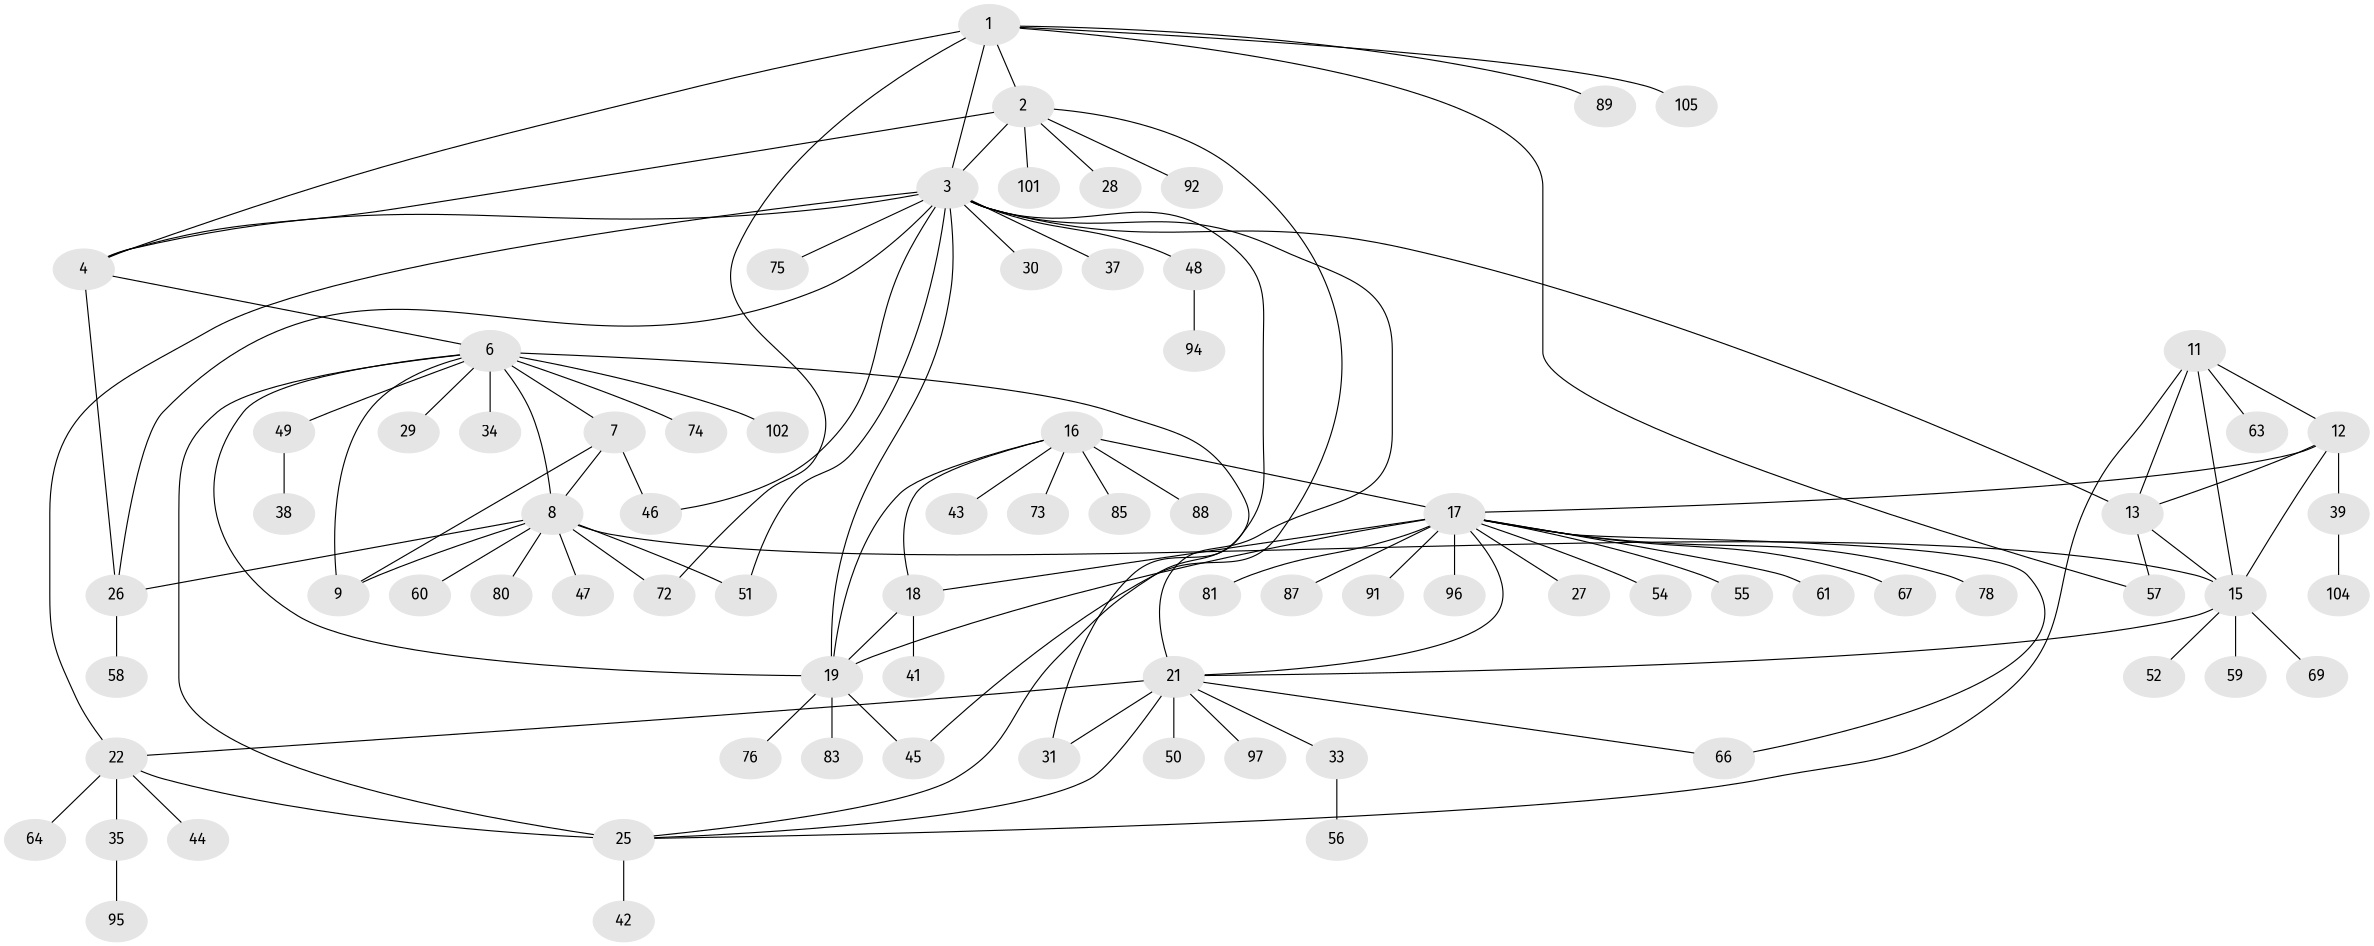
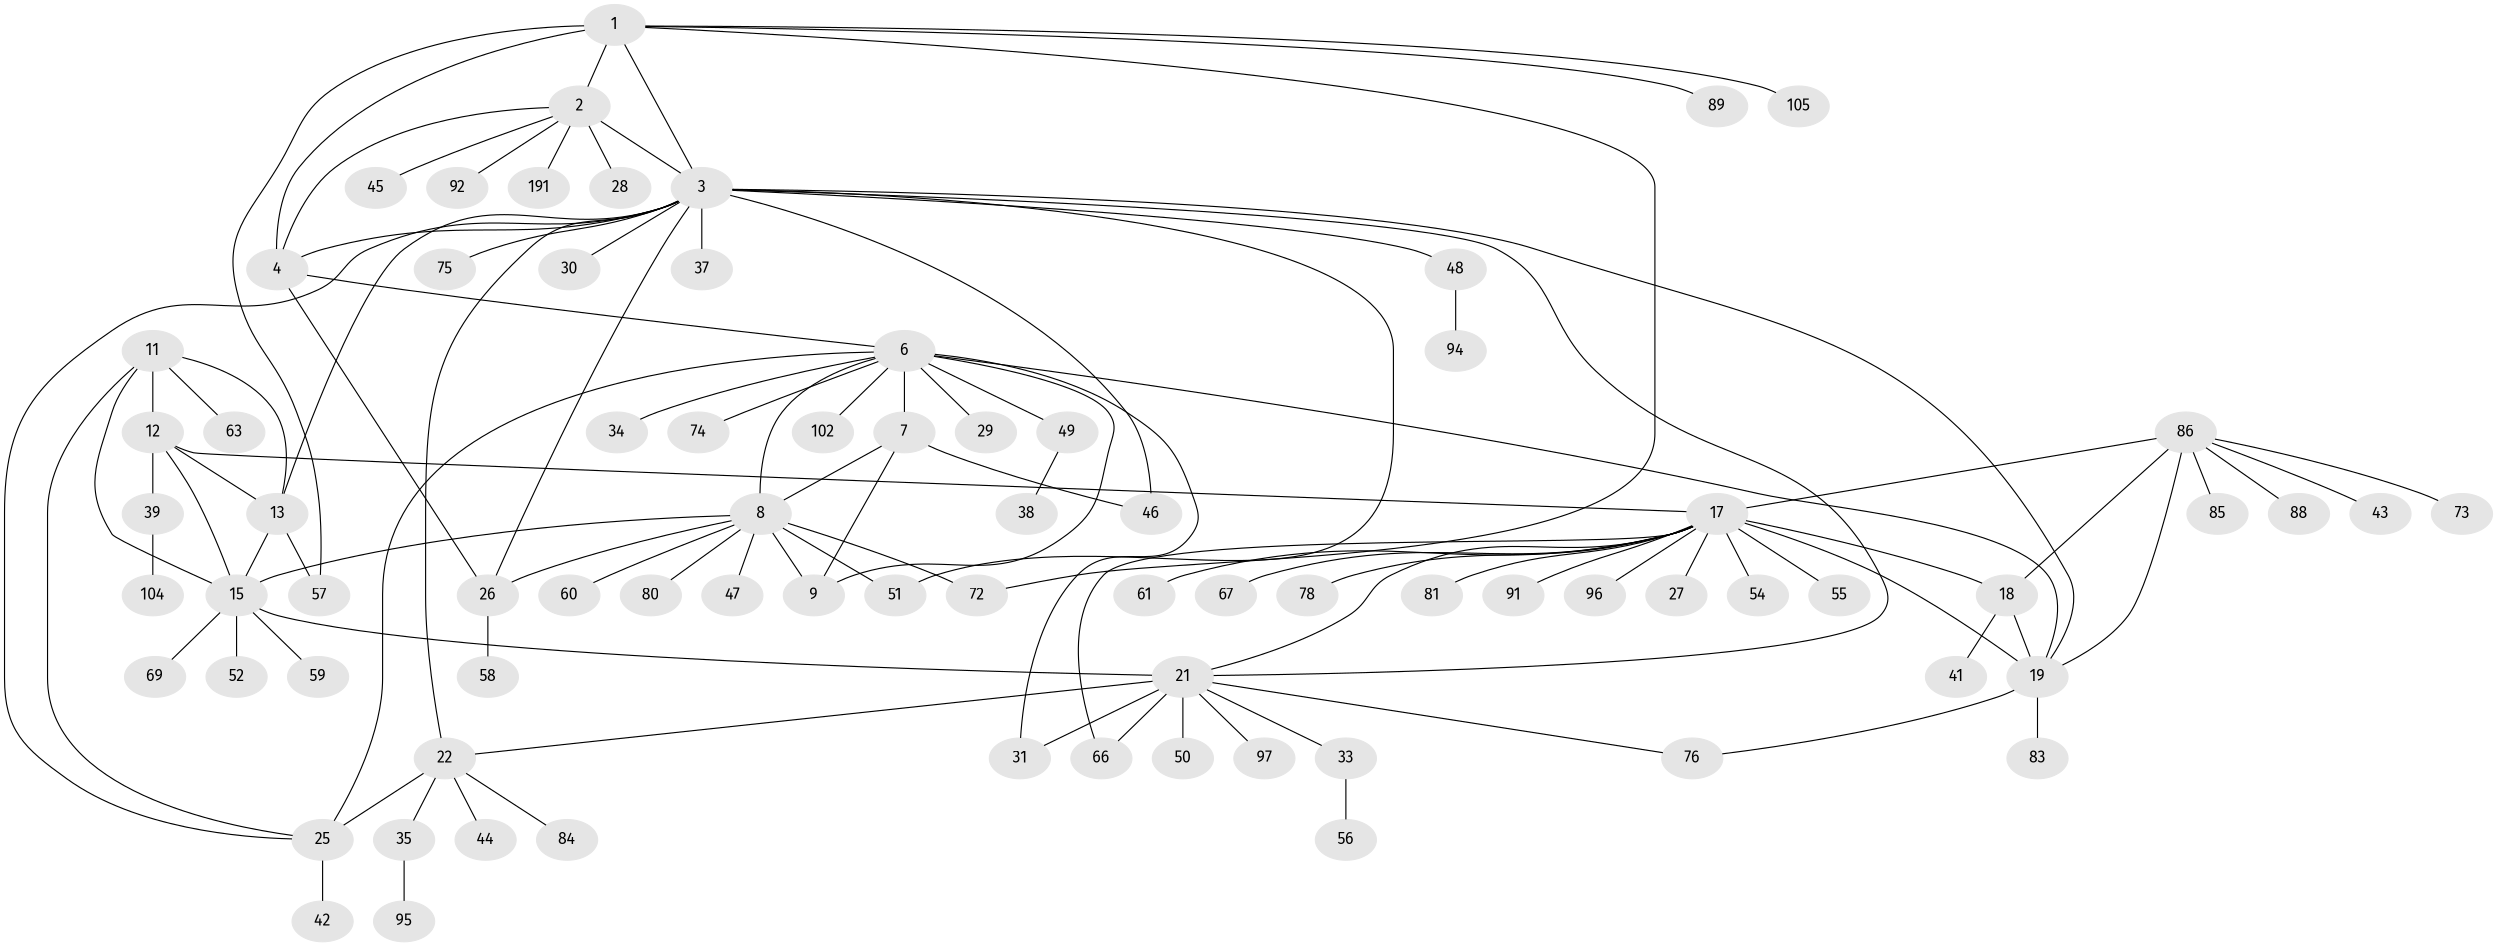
node "101": label "101" -> "191"
node "16": label "16" -> "86"
node "87": removed
edge "19" -- "45": removed
edge "21" -- "25": now "21" -- "76"
node "64": label "64" -> "84"
